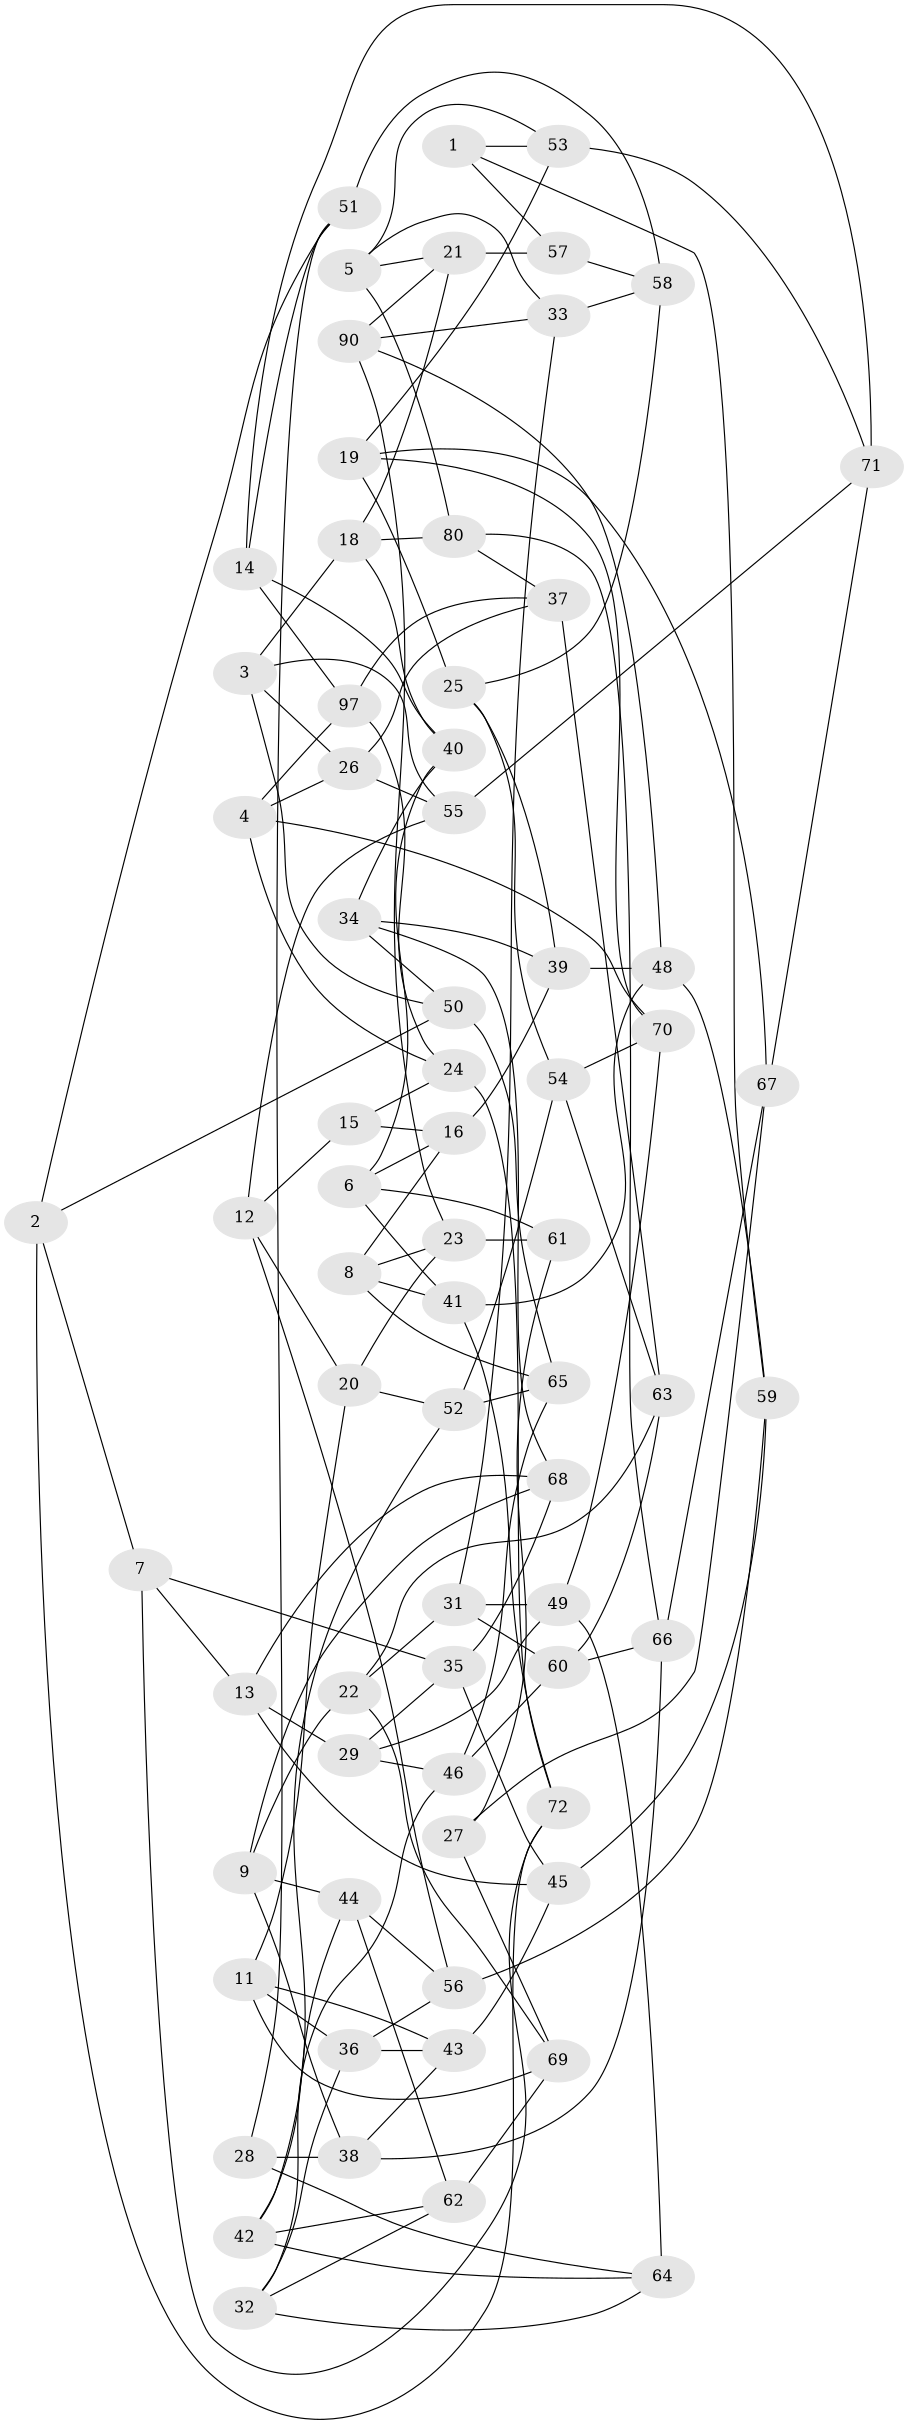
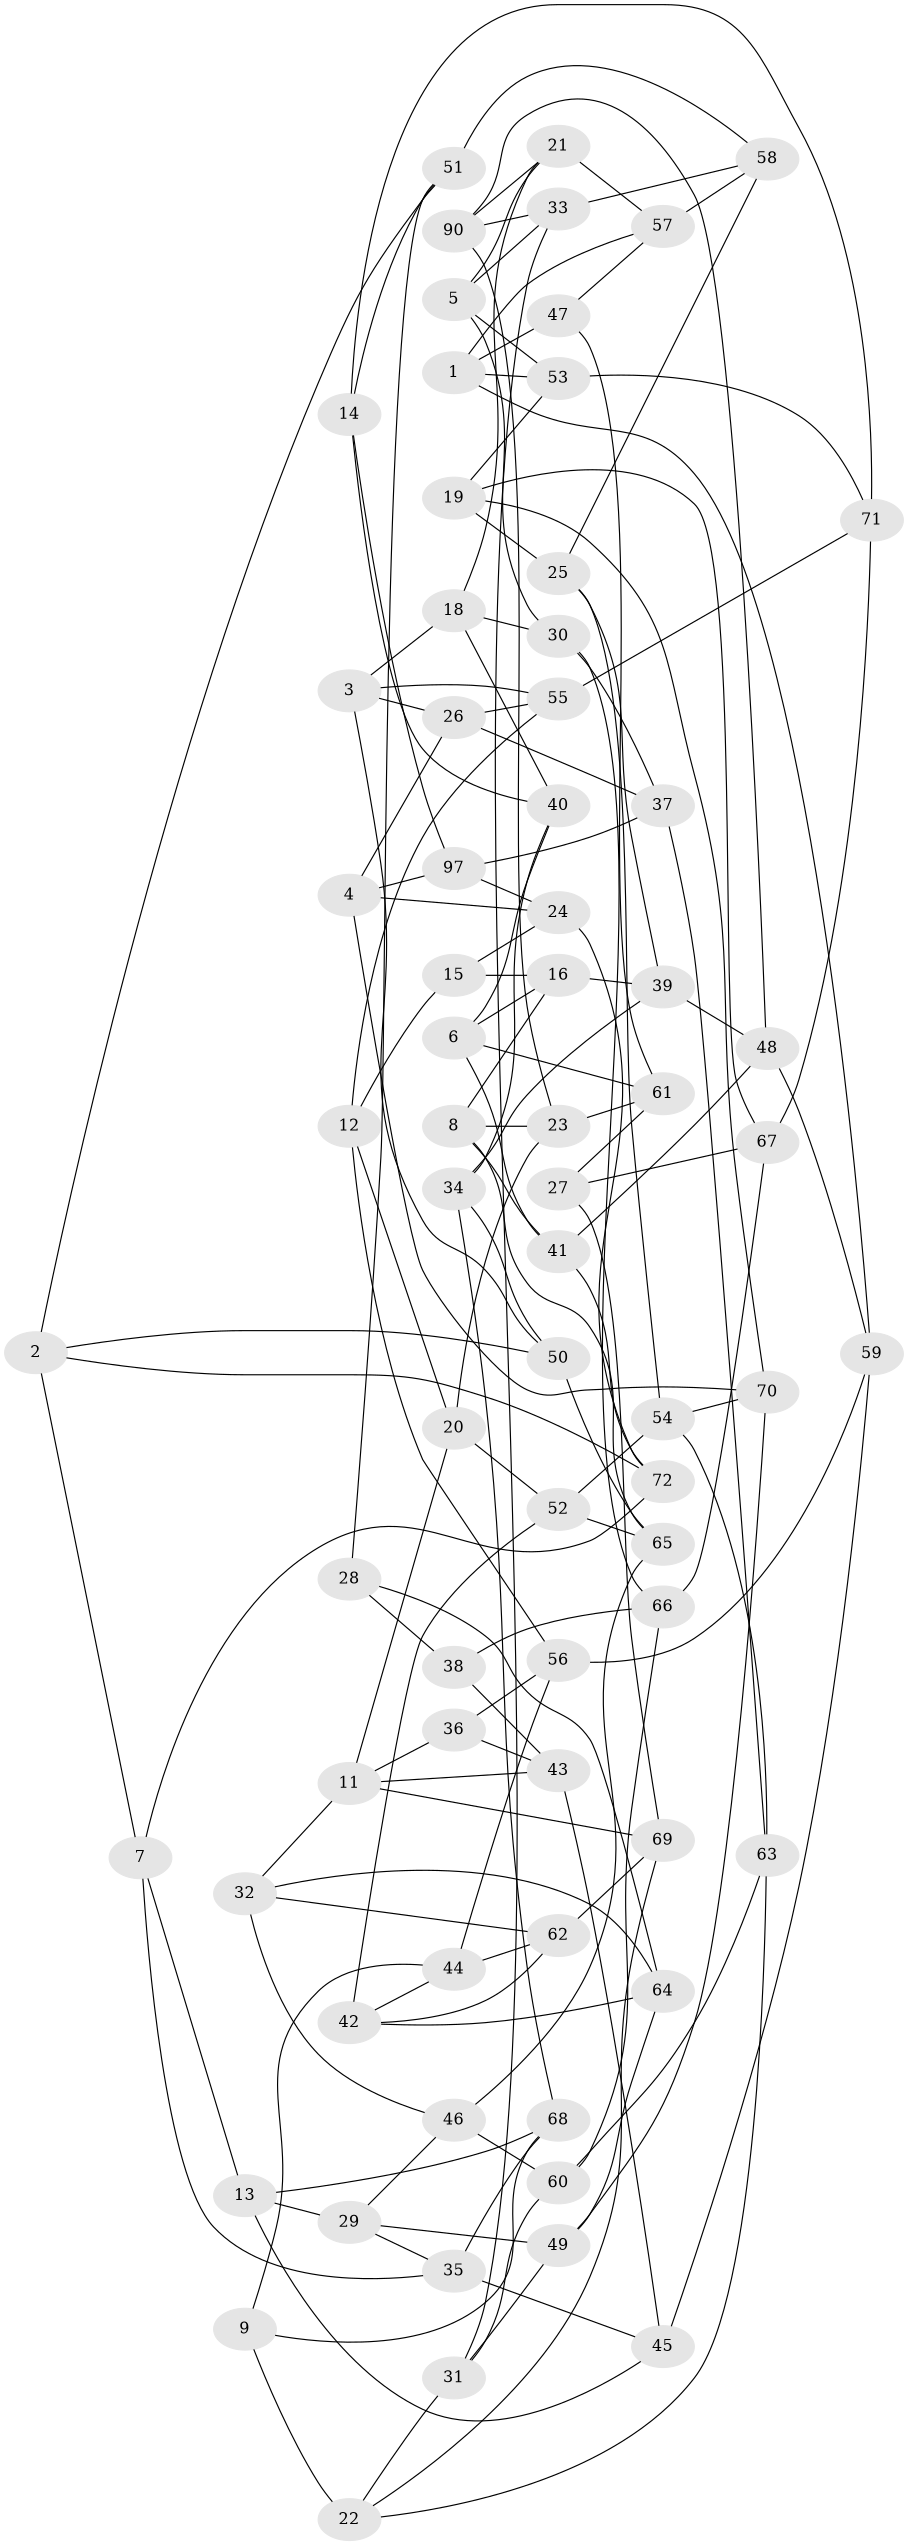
node "47": added
node "80": label "80" -> "30"
edge "9" -- "38": removed
edge "36" -- "32": now "11" -- "32"
